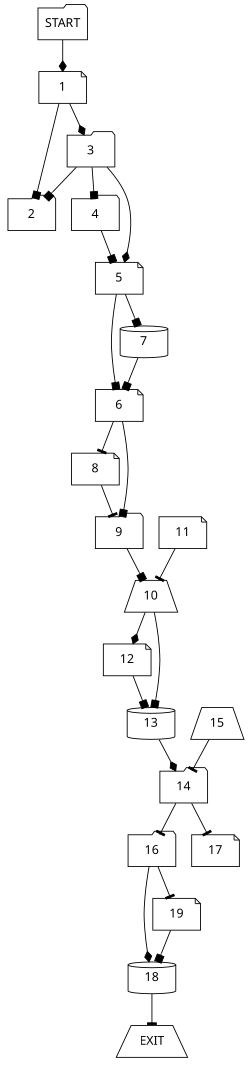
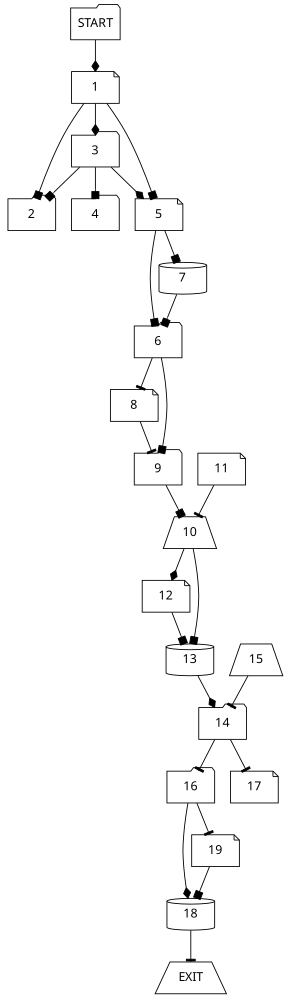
edge "4" -> "5": now "1" -> "5"
node "6": shape note -> folder
